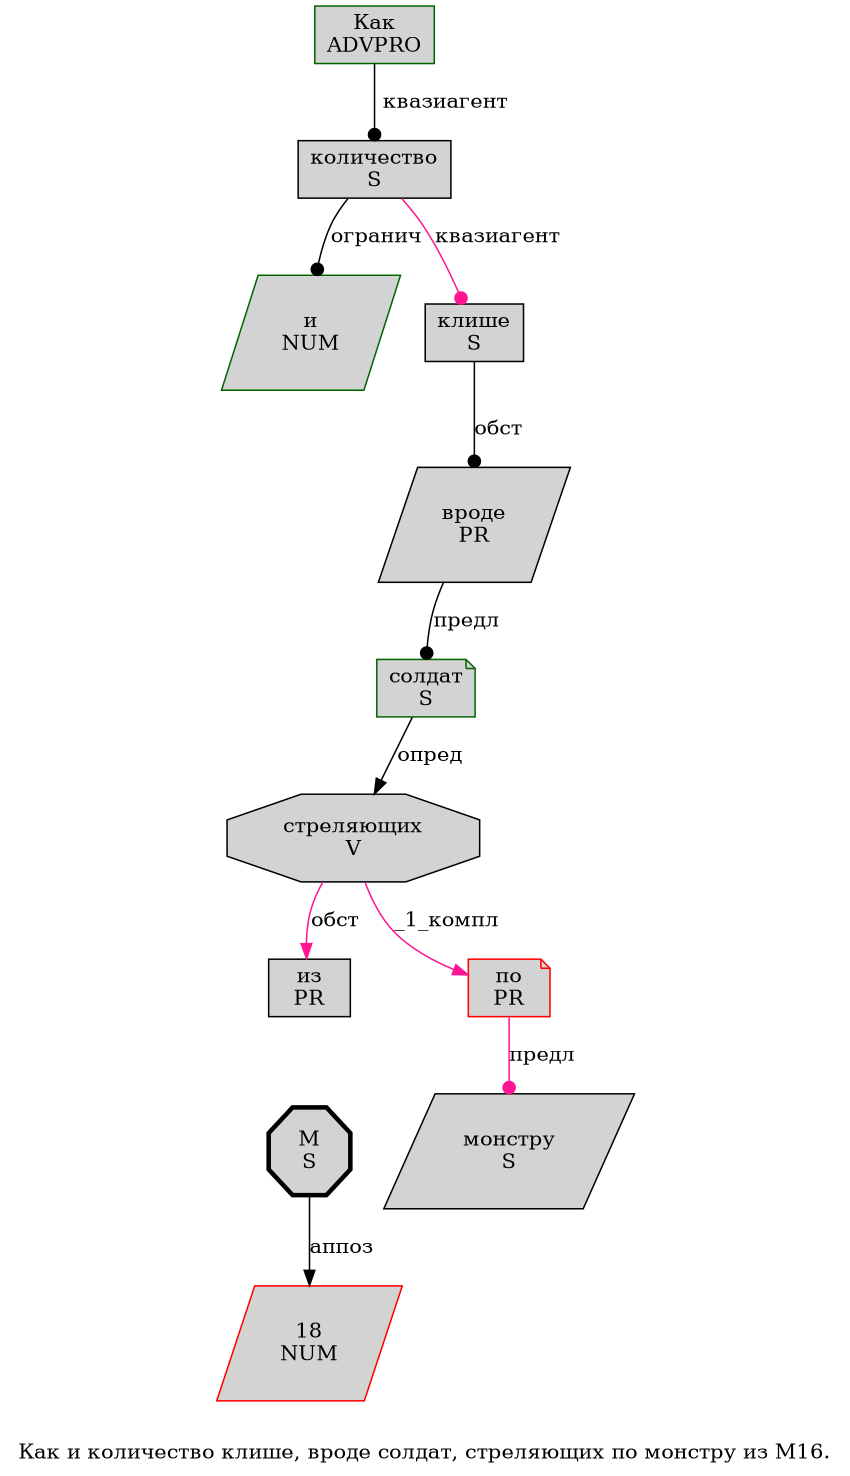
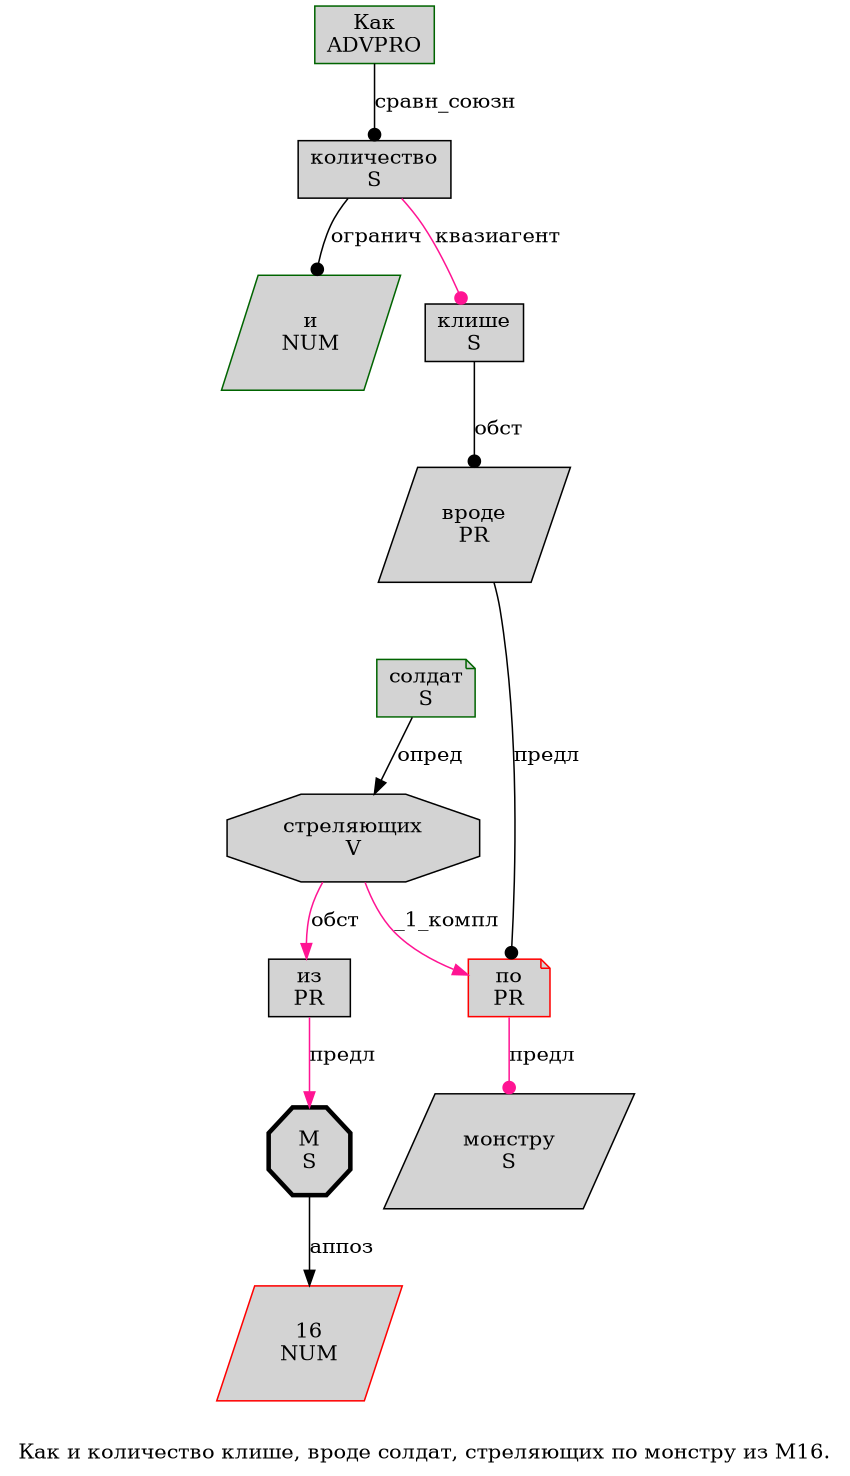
edge "Как ADVPRO" -> "количество S": label "квазиагент" -> "сравн_союзн"
edge "вроде PR" -> "солдат S": now "вроде PR" -> "по PR"
edge "из PR" -> "М S": added, label "предл"
node "18 NUM": label "18 NUM" -> "16 NUM"
